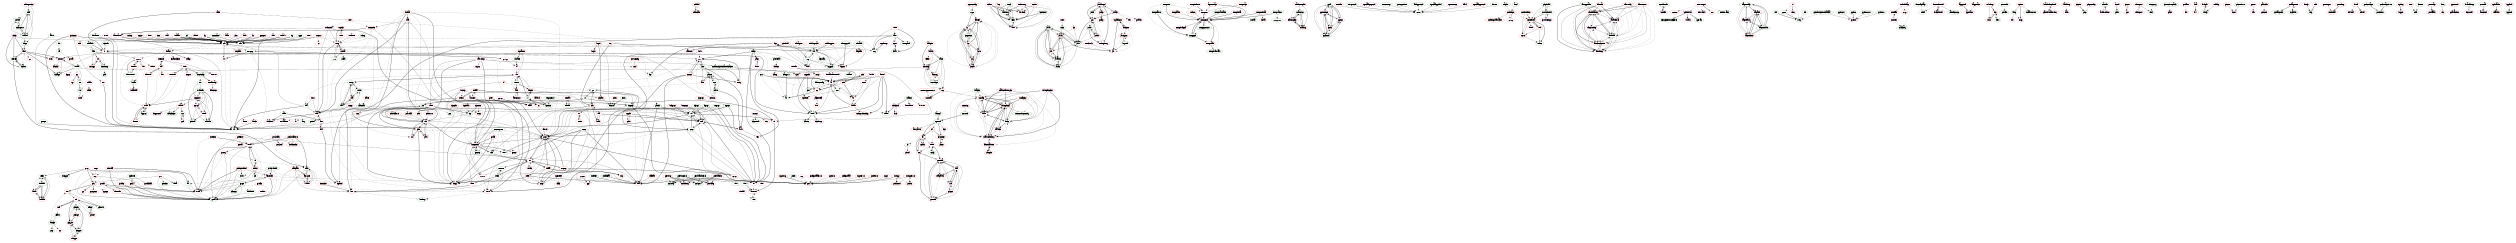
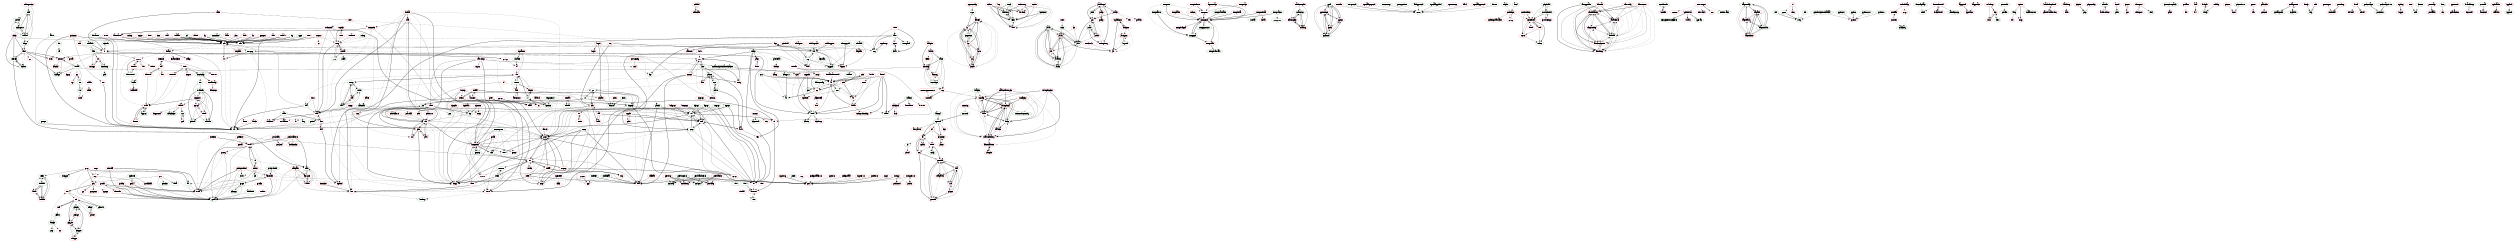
node "mcxquery": removed
